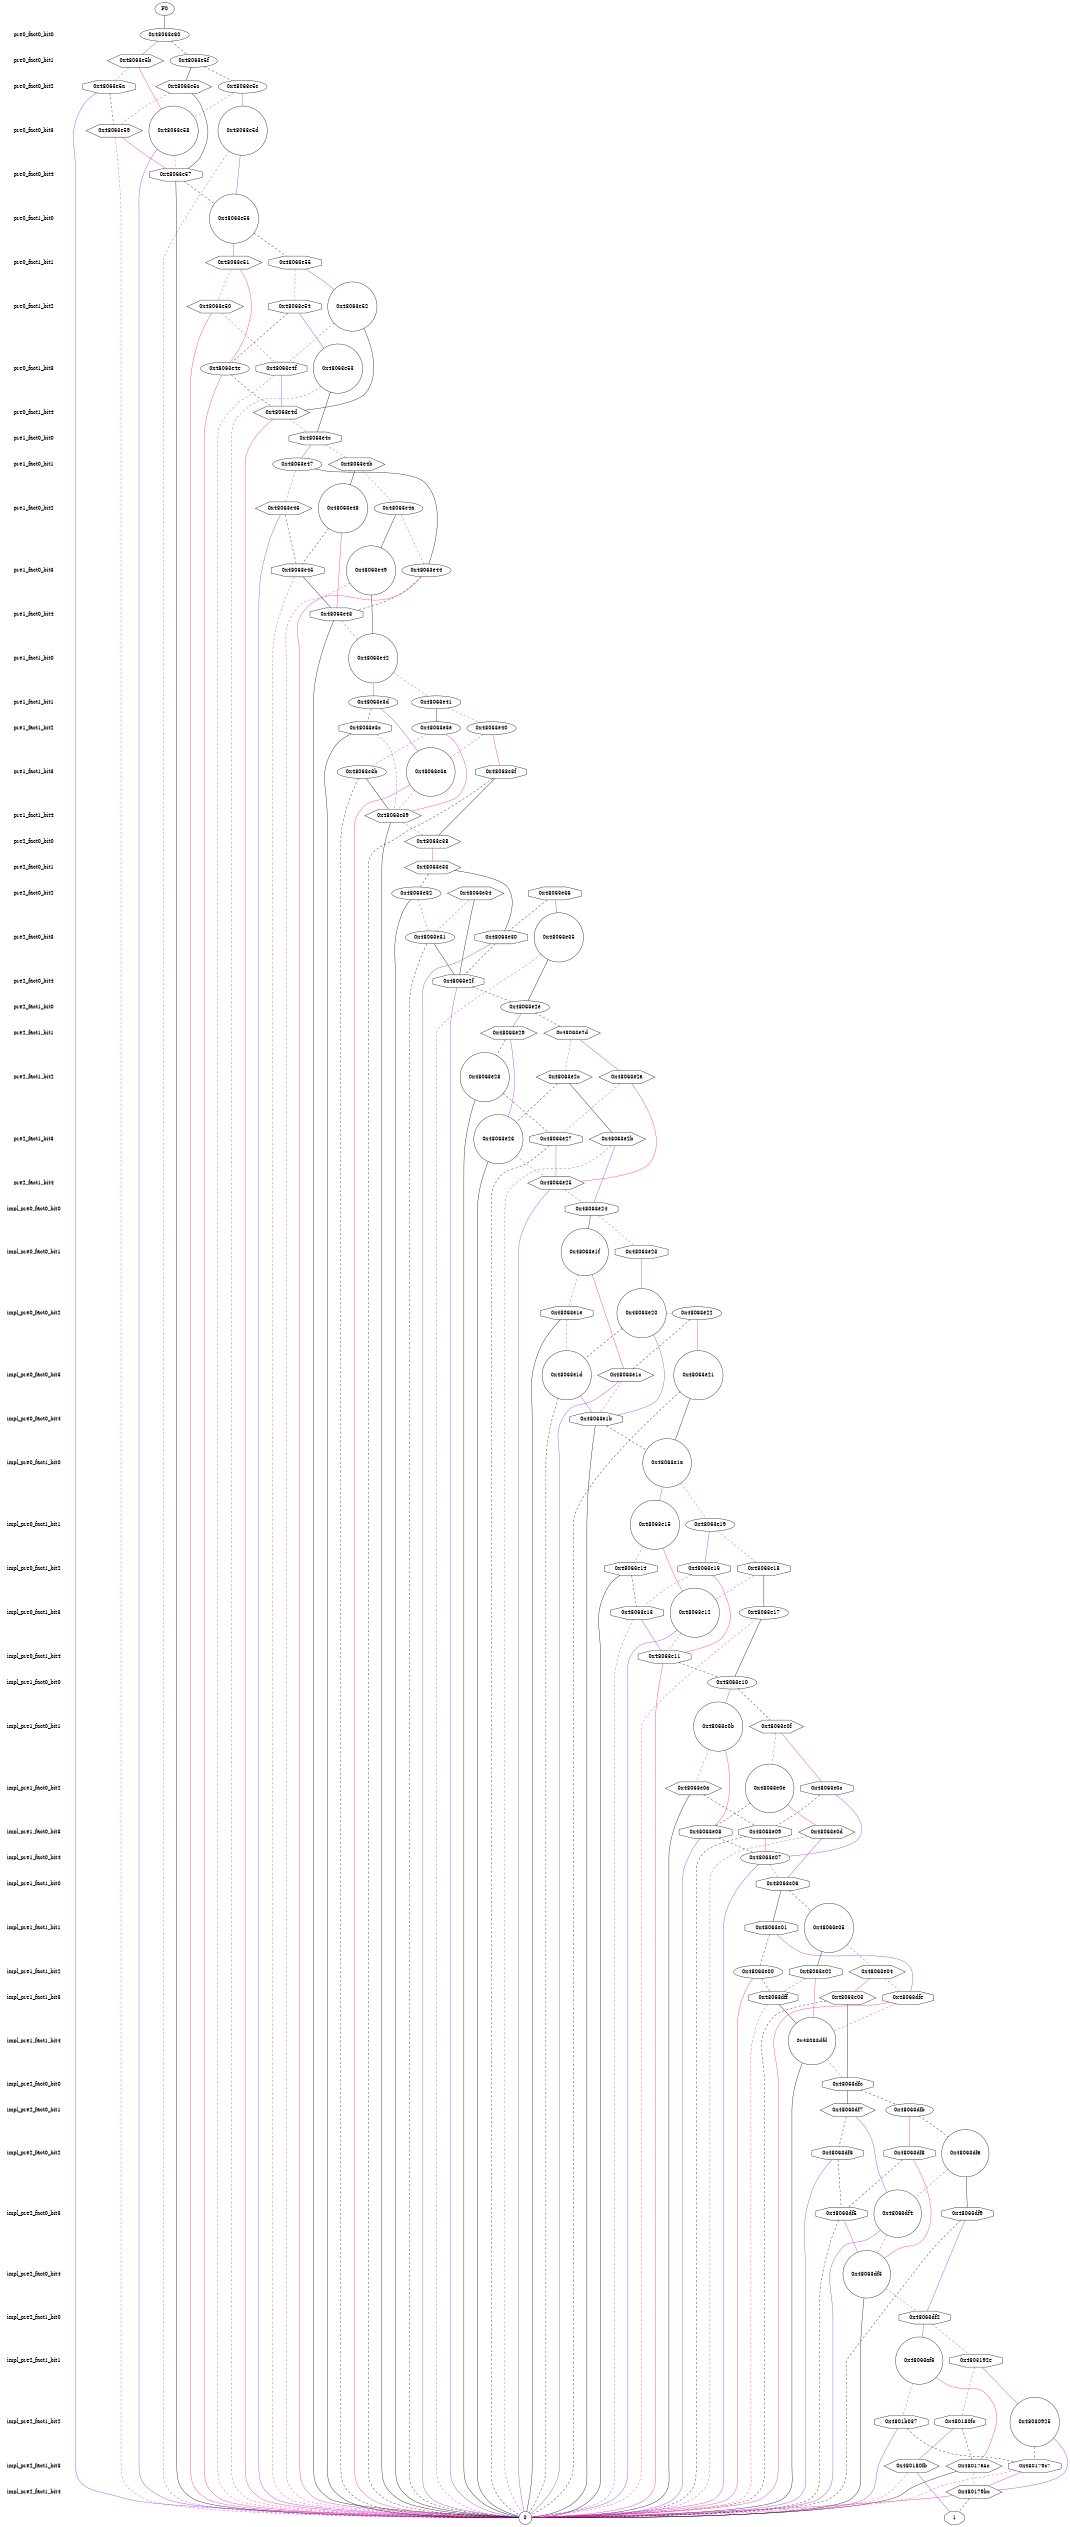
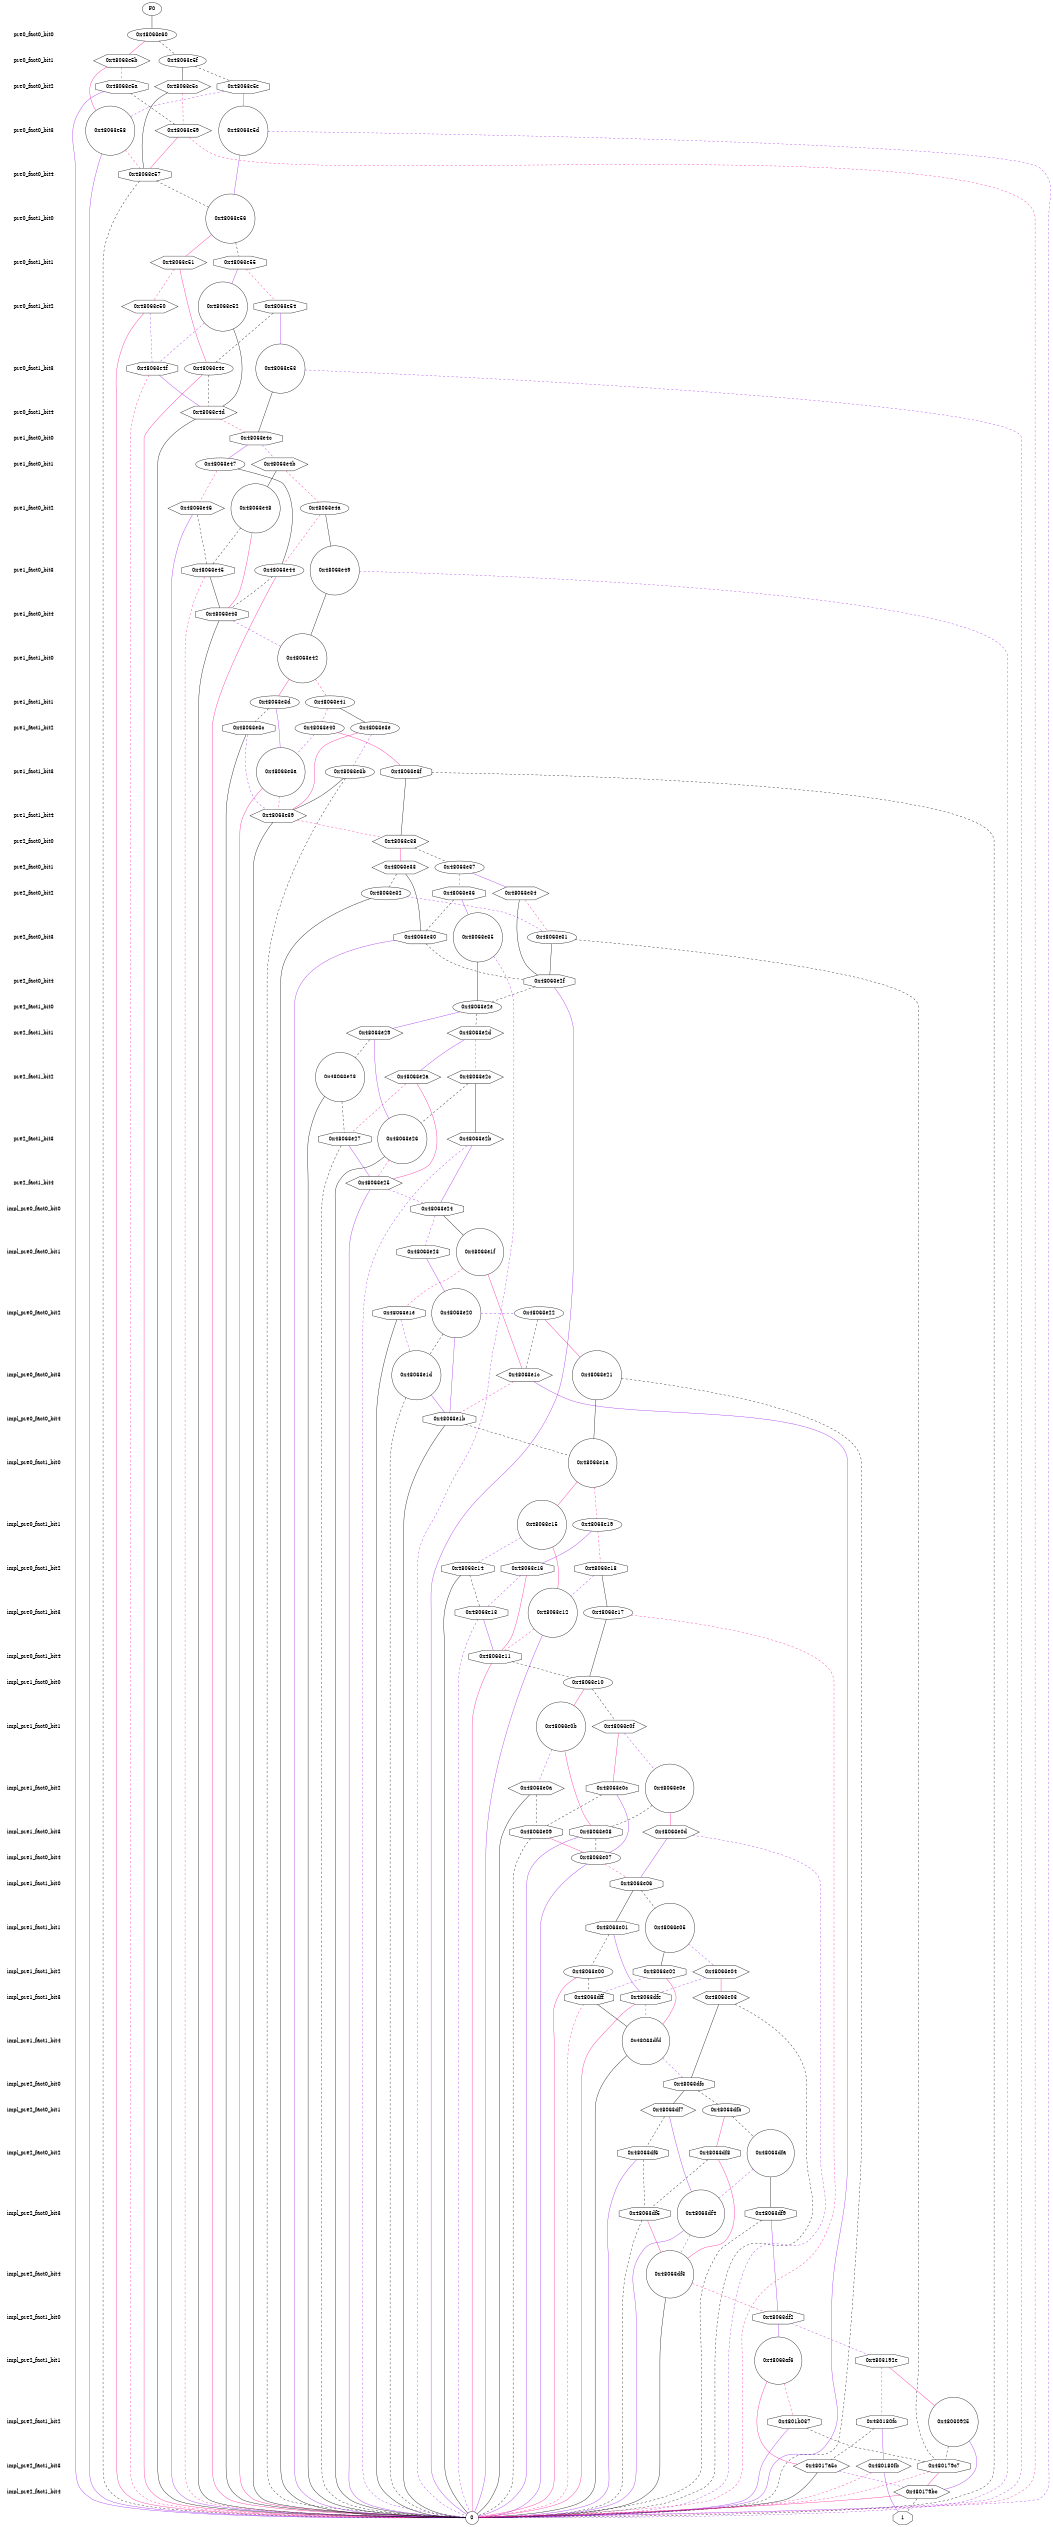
node "0x48063e5e": shape ellipse -> octagon
node "0x48063e37": added
edge "0x48063e57" -- "0": style solid -> dashed
edge "0x48063e4d" -- "0": color deeppink -> black
edge "0x48063e31" -- "0": now "0x48063e31" -- "0x480179c7"
